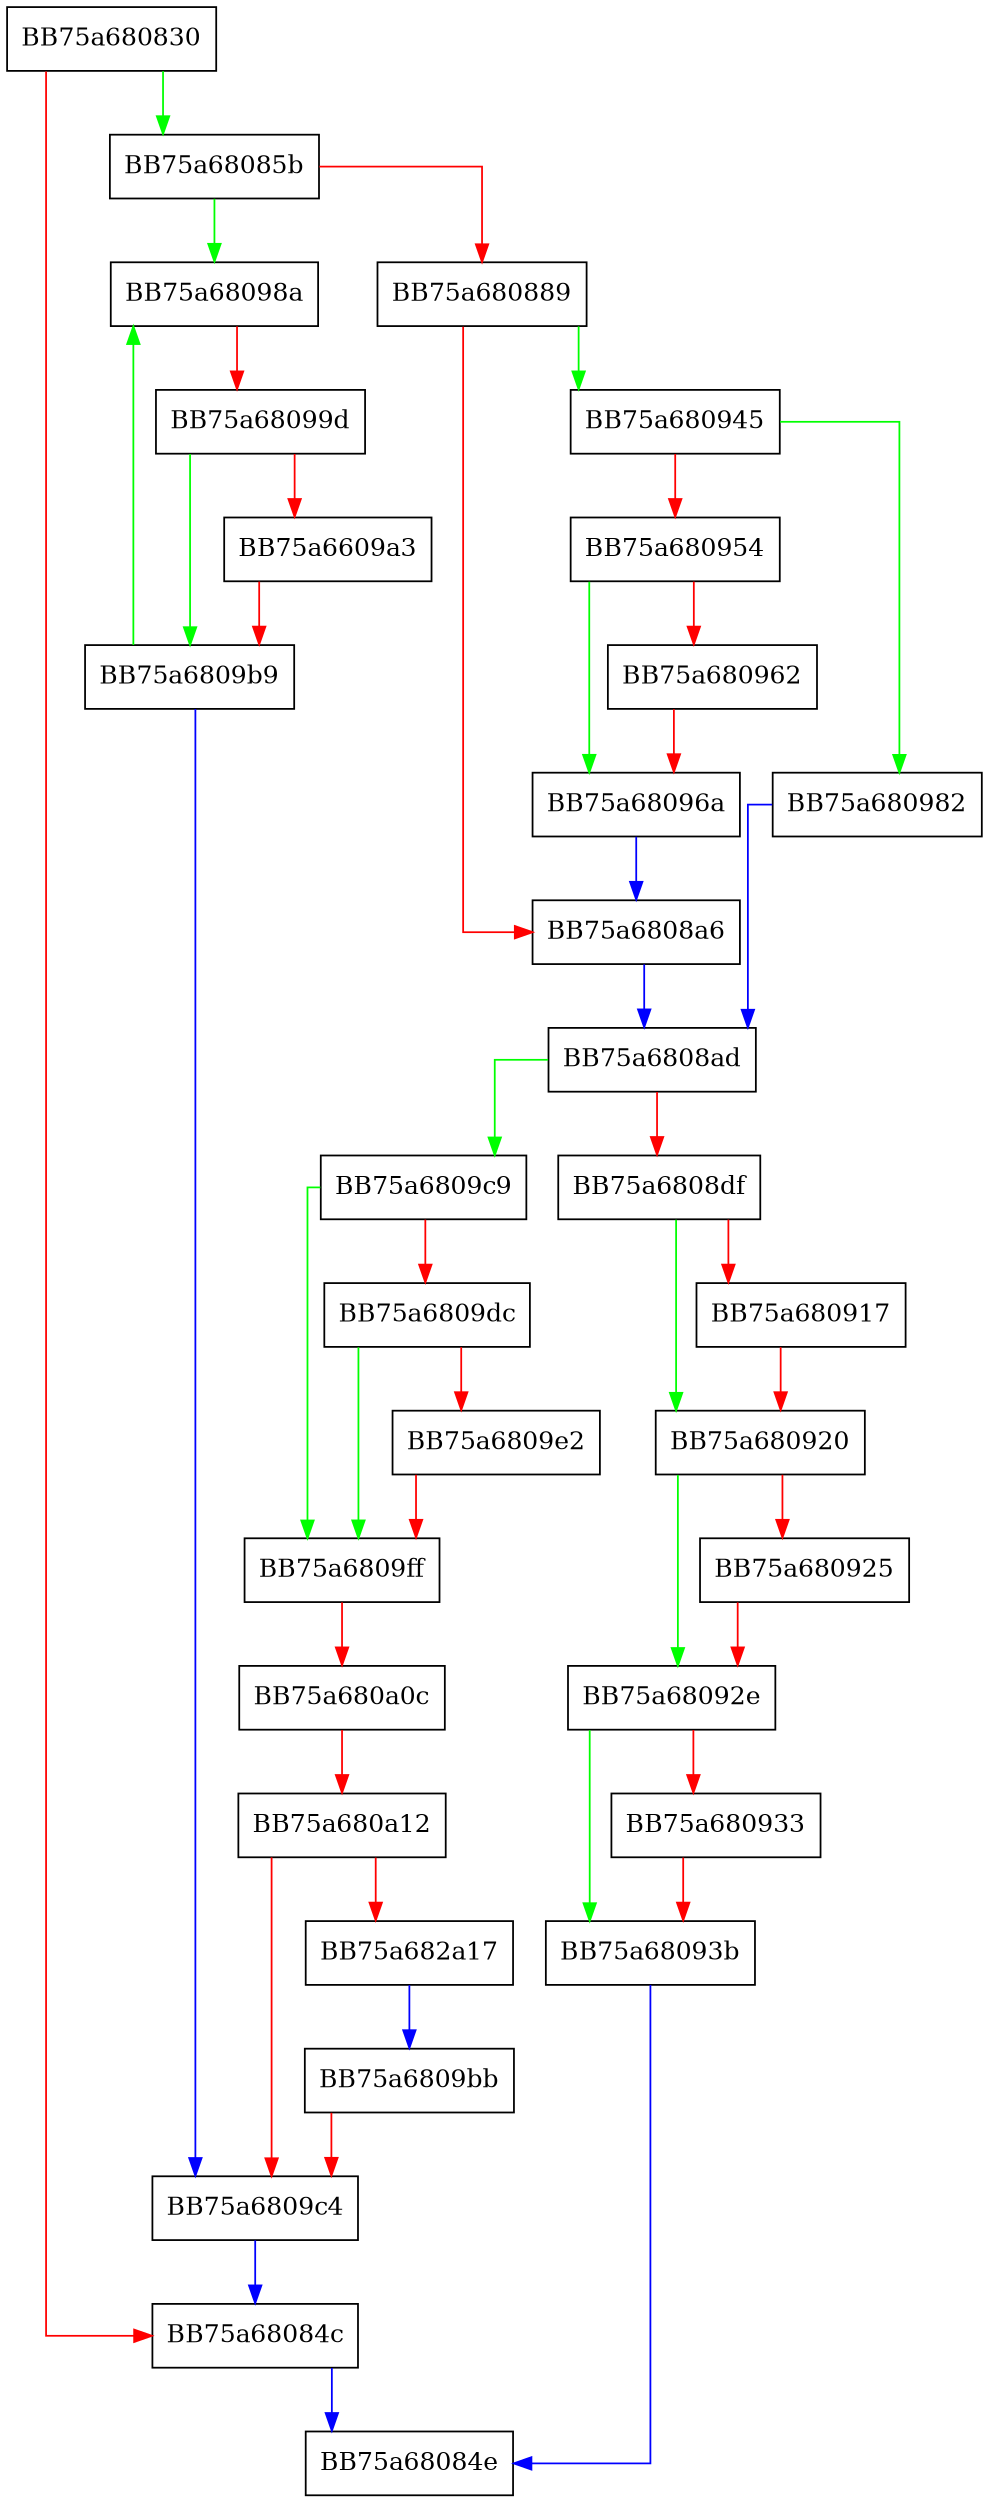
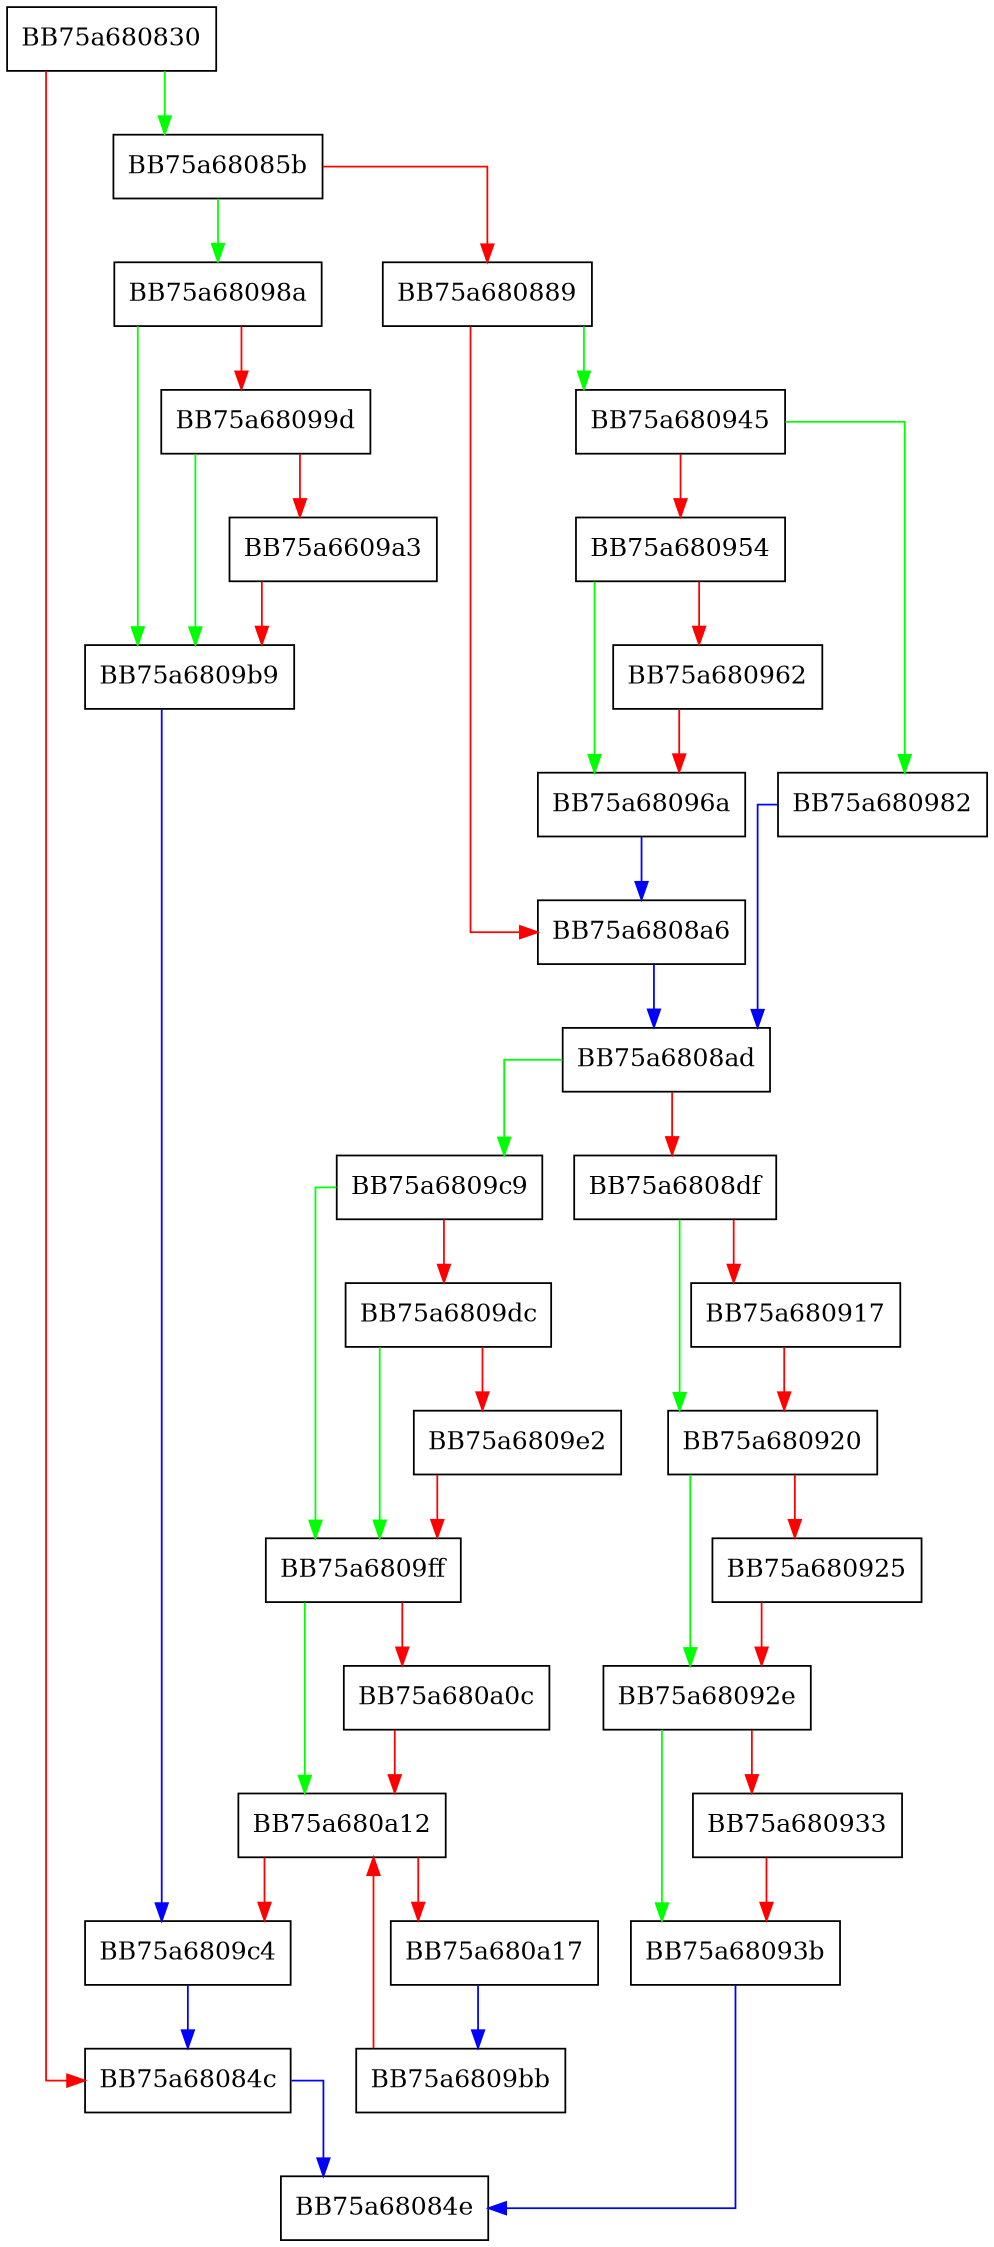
edge "BB75a6809b9" -> "BB75a68098a": reversed
edge "BB75a6809ff" -> "BB75a680a12": added
node "BB75a682a17": label "BB75a682a17" -> "BB75a680a17"
edge "BB75a6809bb" -> "BB75a6809c4": now "BB75a6809bb" -> "BB75a680a12"
